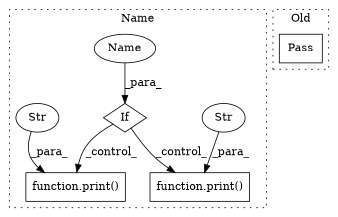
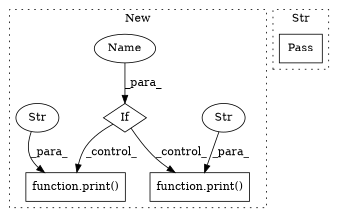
cluster "Name": label "Name" -> "New"
cluster "Old": label "Old" -> "Str"
